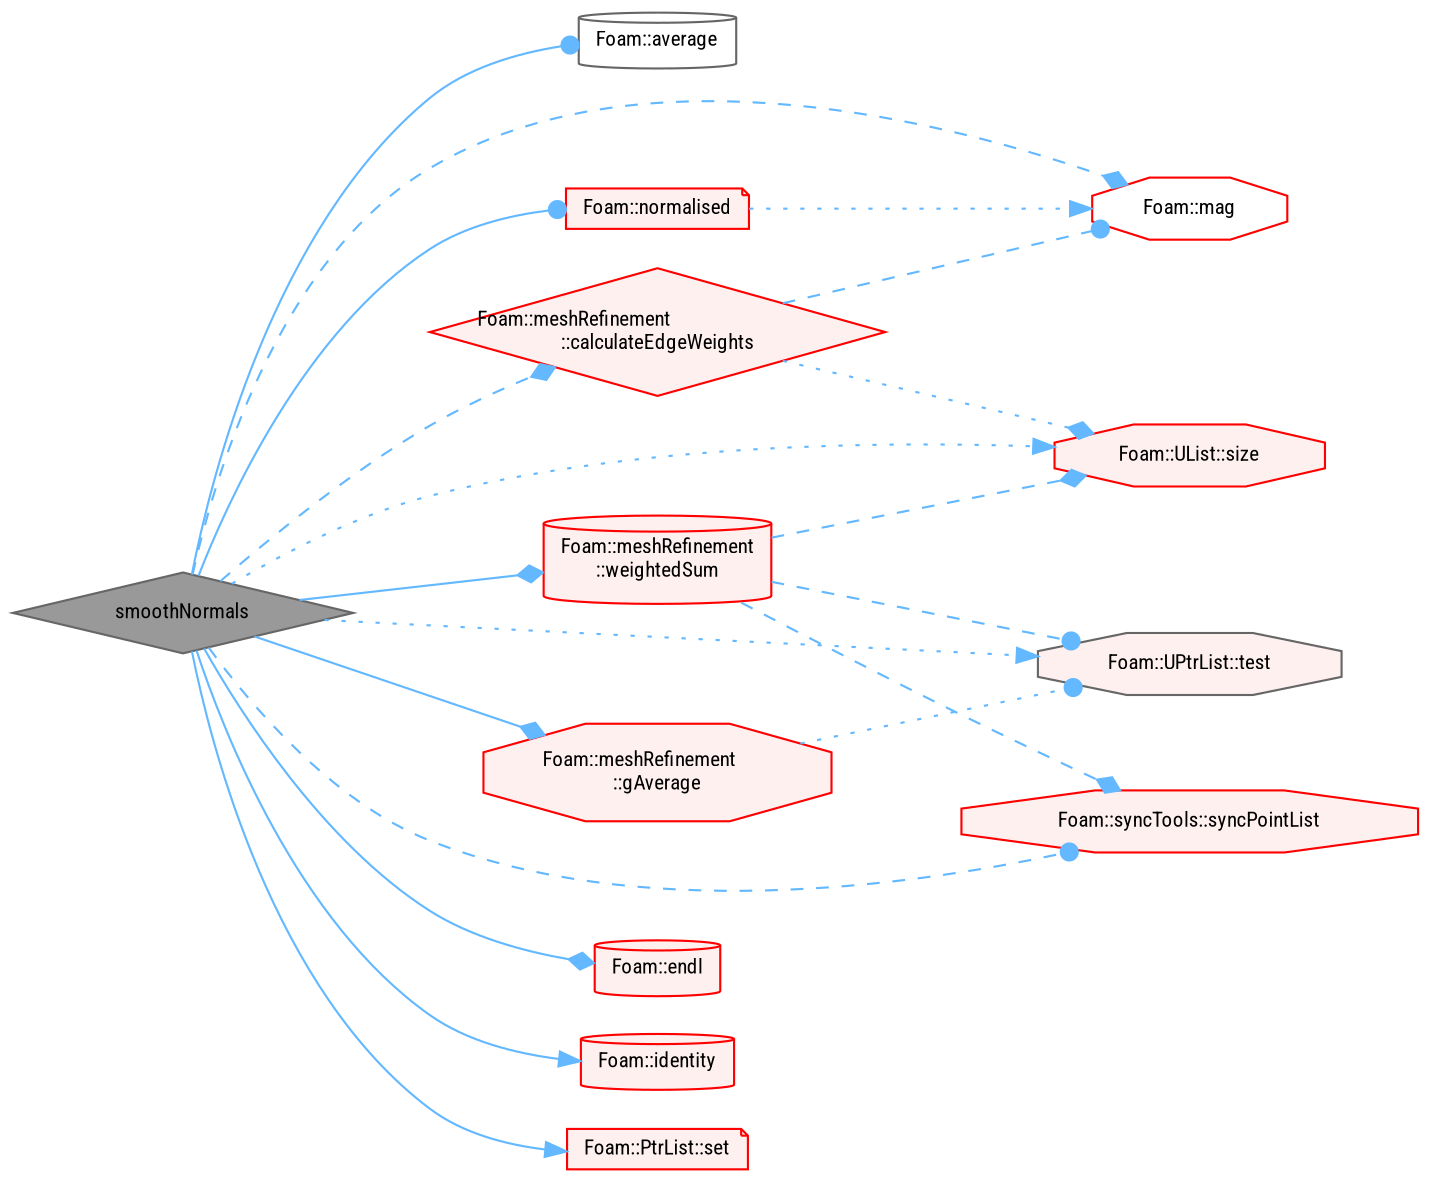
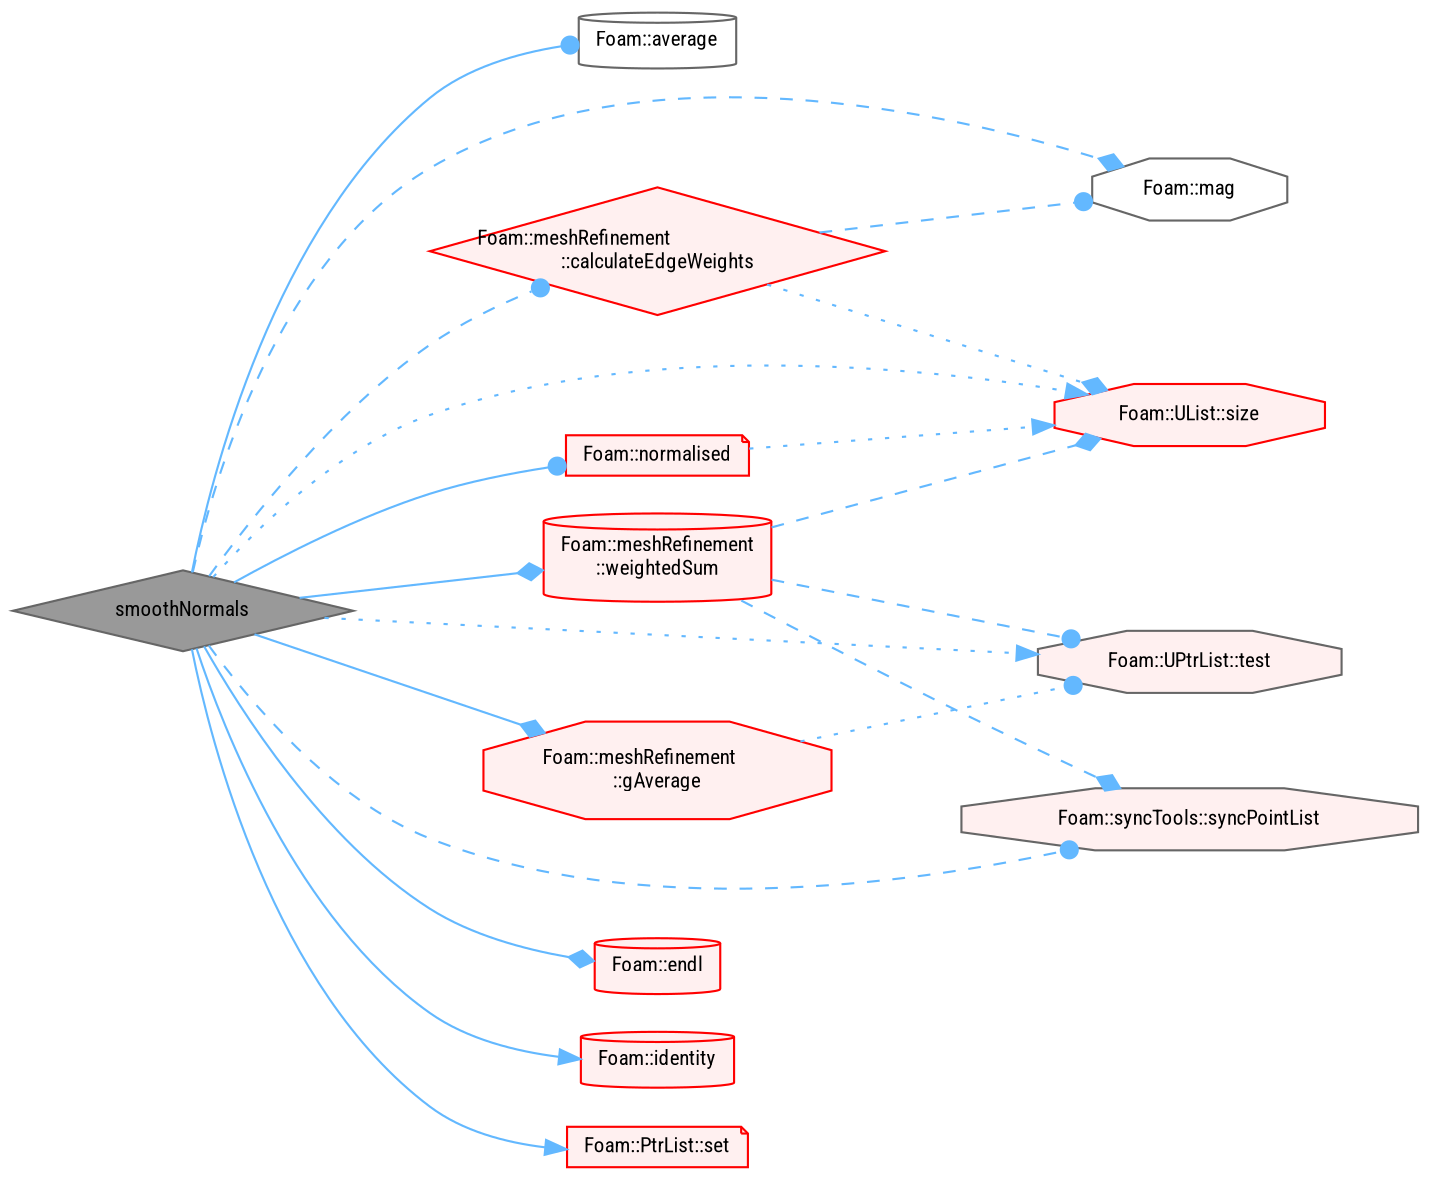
edge "Foam::normalised" -> "Foam::mag": now "Foam::normalised" -> "Foam::UList::size"
node "Foam::mag": color red -> grey40
edge "smoothNormals" -> "Foam::meshRefinement ::calculateEdgeWeights": arrowhead diamond -> dot
node "Foam::syncTools::syncPointList": color red -> grey40
